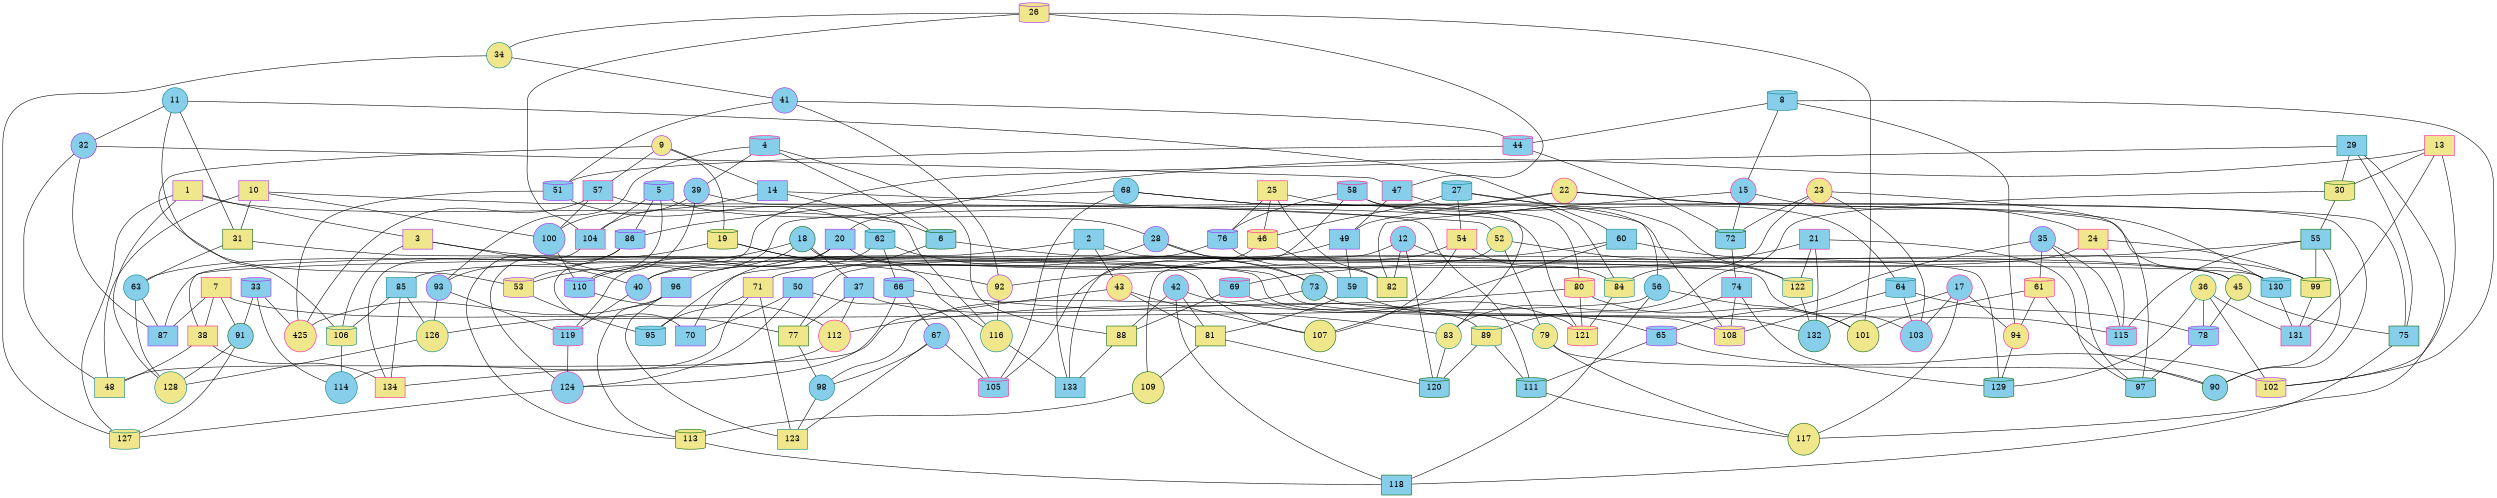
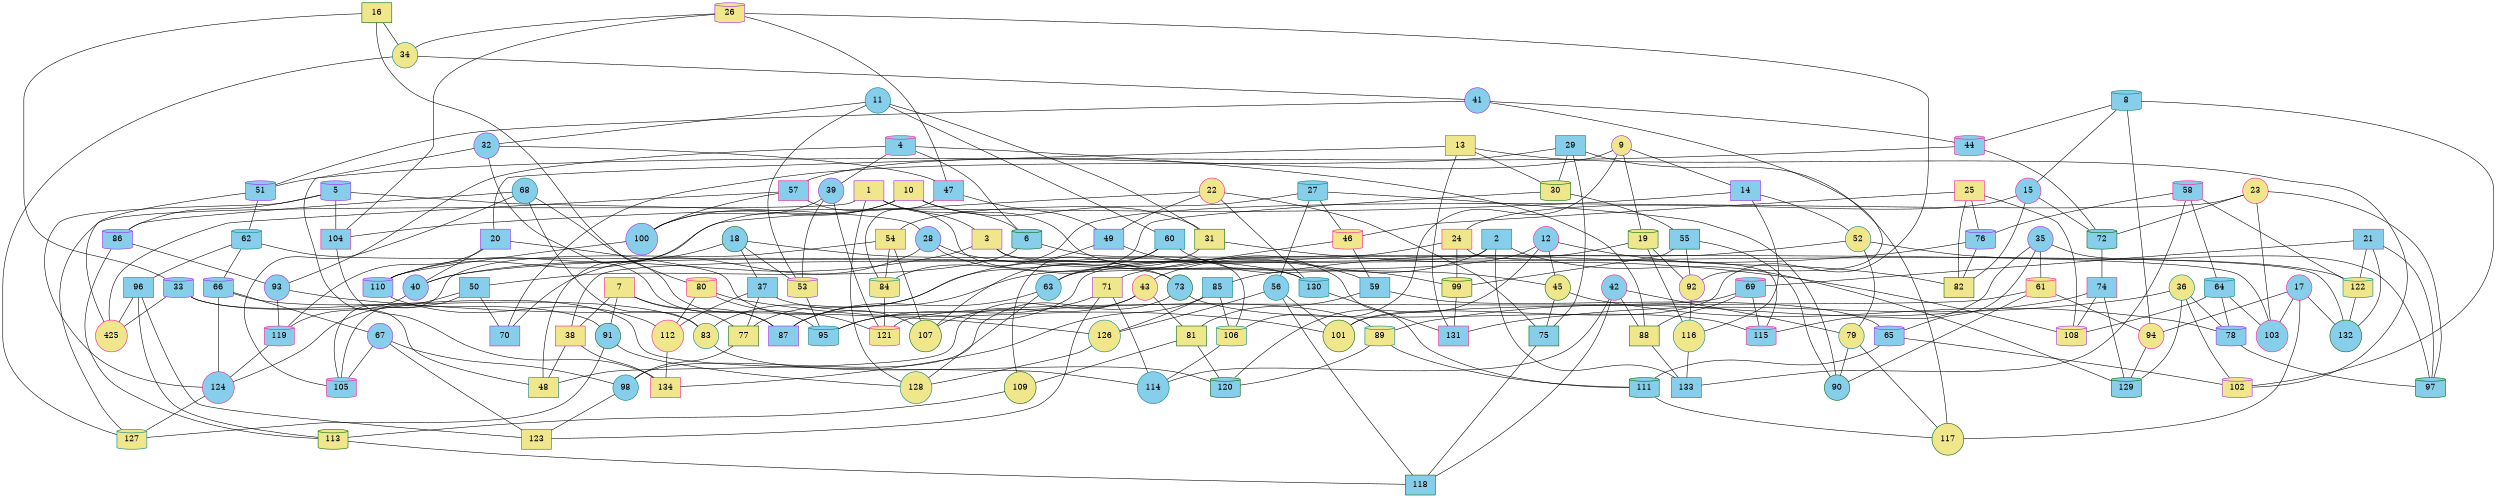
node "16": added
edge "55" -- "115": now "69" -- "115"
edge "42" -- "81": now "42" -- "114"
